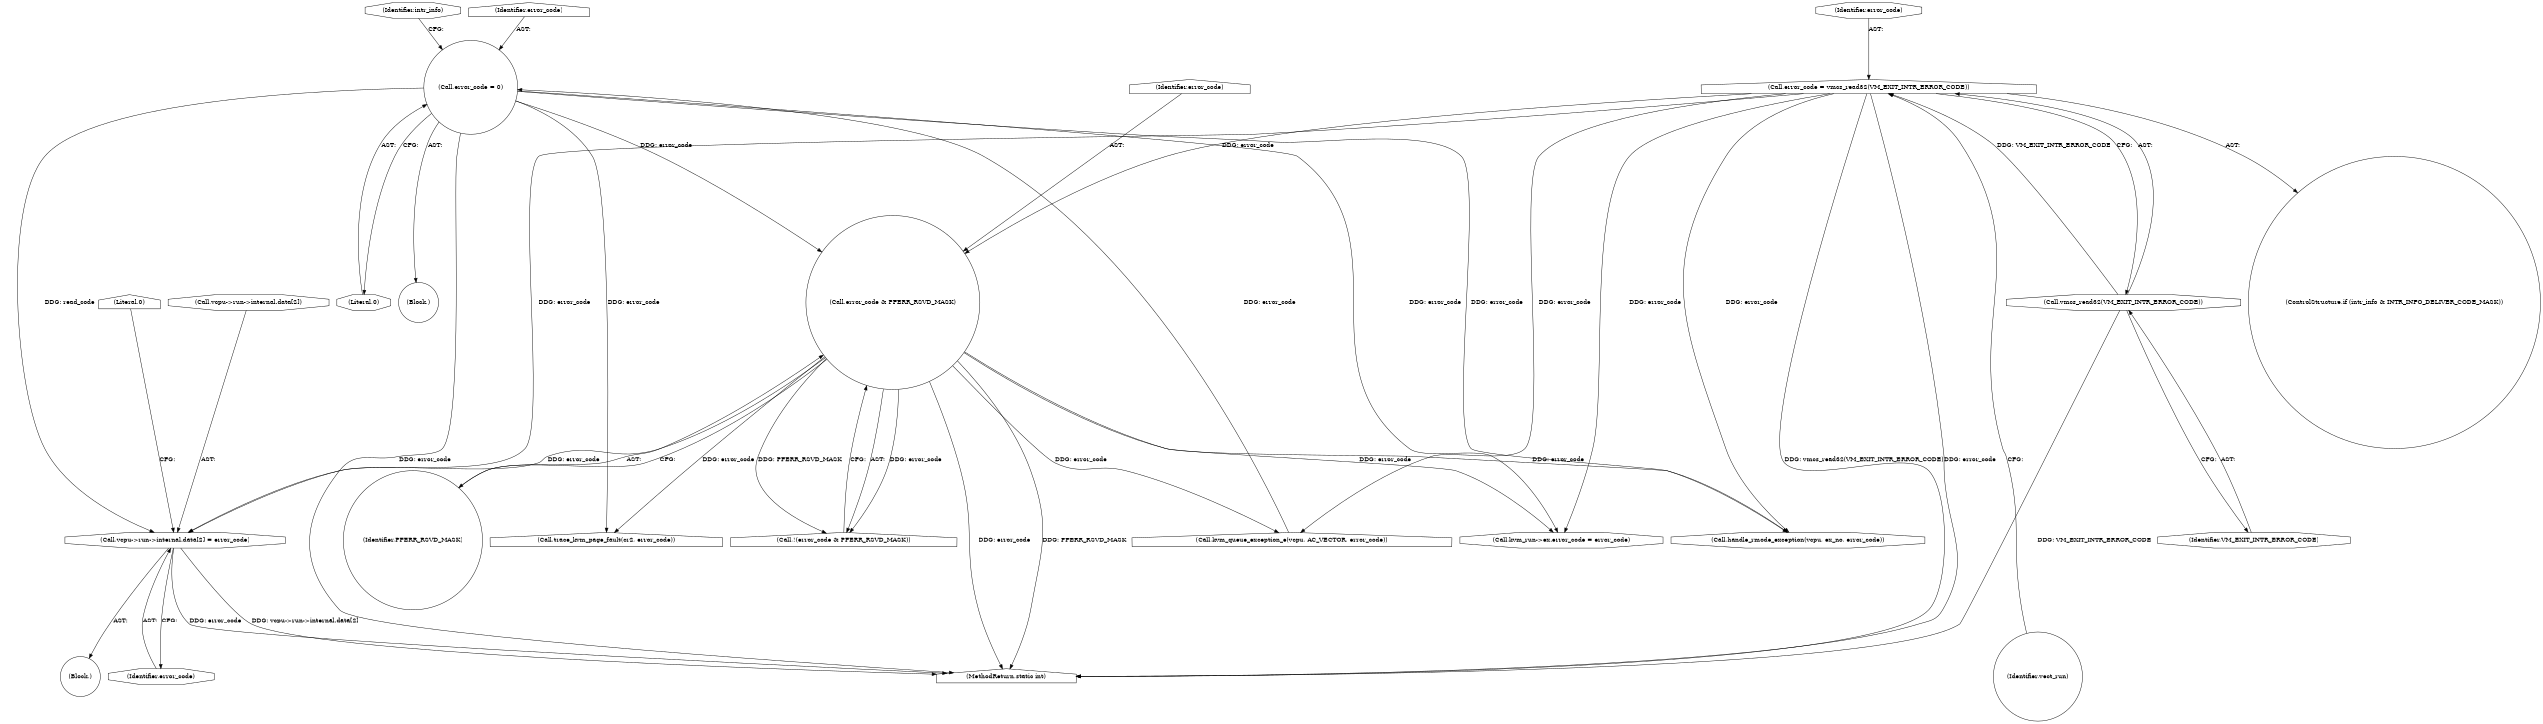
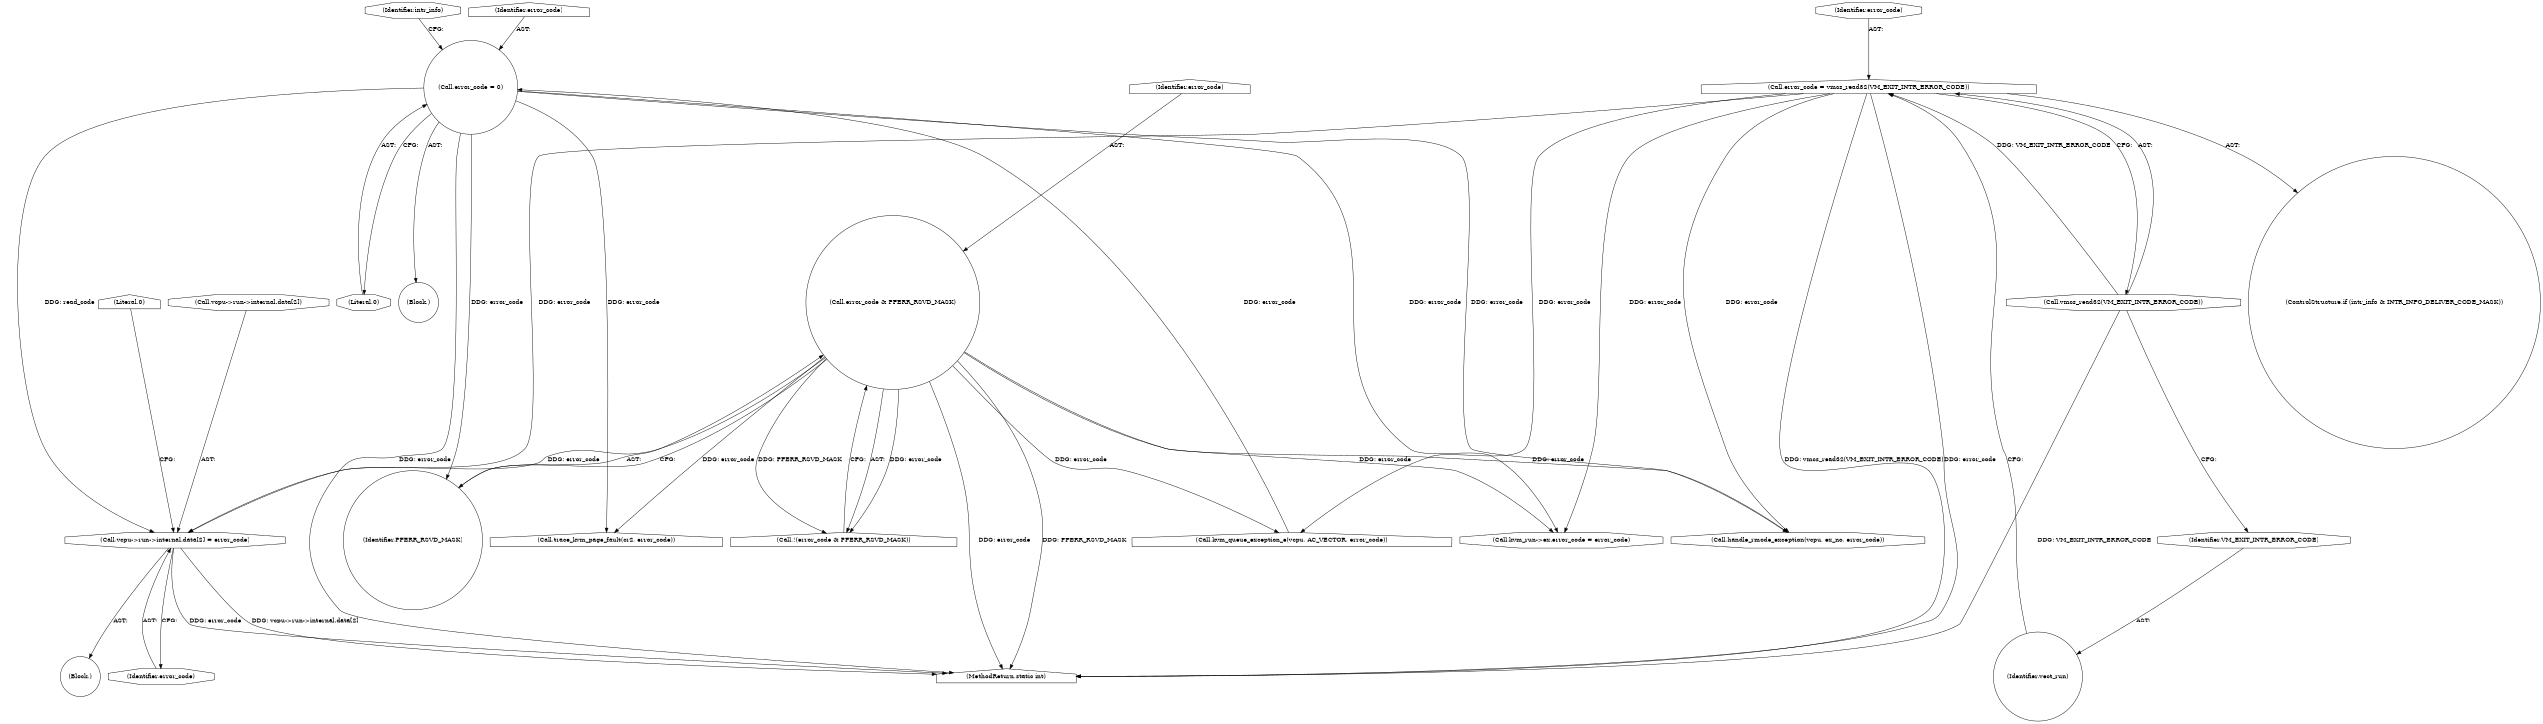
edge "(Call,error_code = vmcs_read32(VM_EXIT_INTR_ERROR_CODE))" -> "(Call,error_code & PFERR_RSVD_MASK)": removed, label "DDG: error_code"
edge "(Call,error_code = 0)" -> "(Call,error_code & PFERR_RSVD_MASK)": now "(Call,error_code = 0)" -> "(Identifier,PFERR_RSVD_MASK)"
edge "(Identifier,VM_EXIT_INTR_ERROR_CODE)" -> "(Call,vmcs_read32(VM_EXIT_INTR_ERROR_CODE))": now "(Identifier,VM_EXIT_INTR_ERROR_CODE)" -> "(Identifier,vect_run)"
